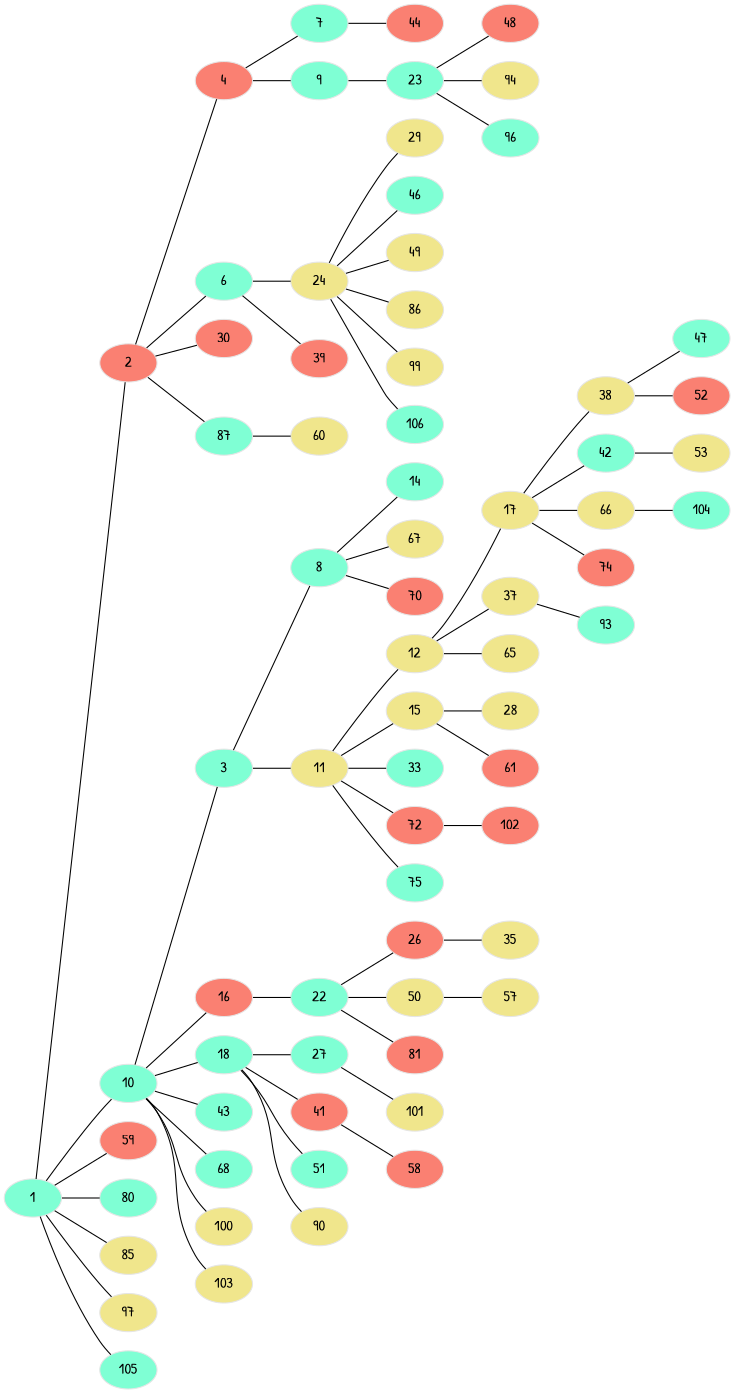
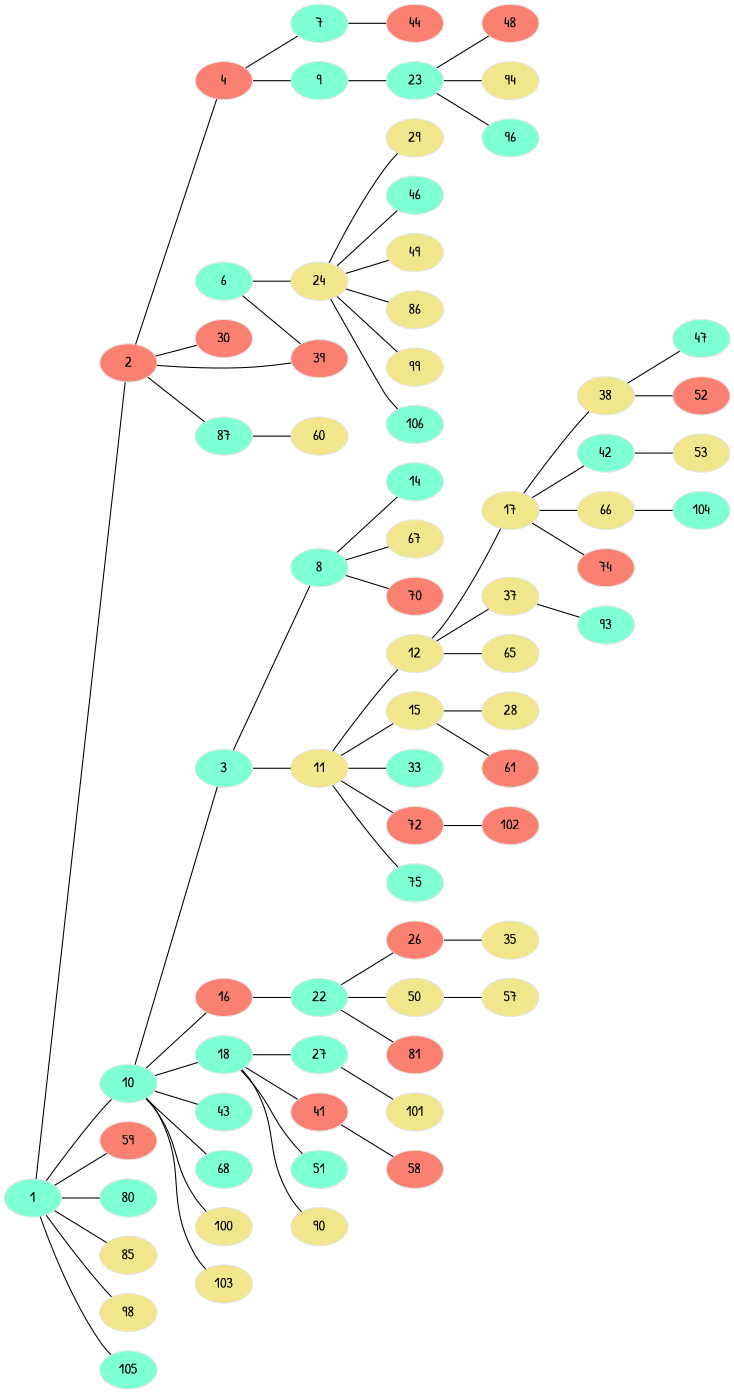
edge "6" -- "2": now "39" -- "2"
node "97": label "97" -> "98"
